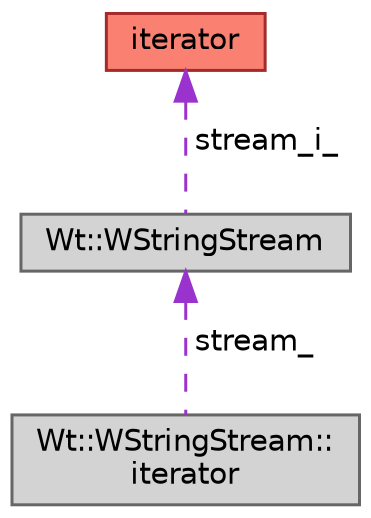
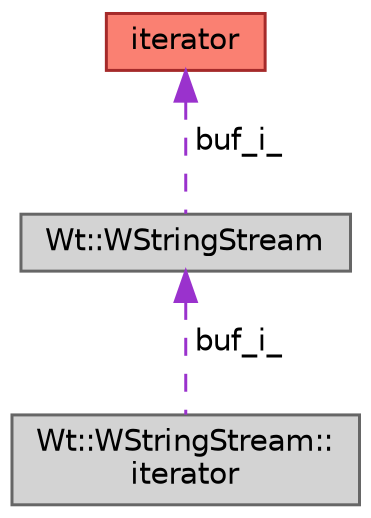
edge "Wt::WStringStream" -> "iterator": label " stream_i_" -> " buf_i_"
edge "Wt::WStringStream:: iterator" -> "Wt::WStringStream": label " stream_" -> " buf_i_"
